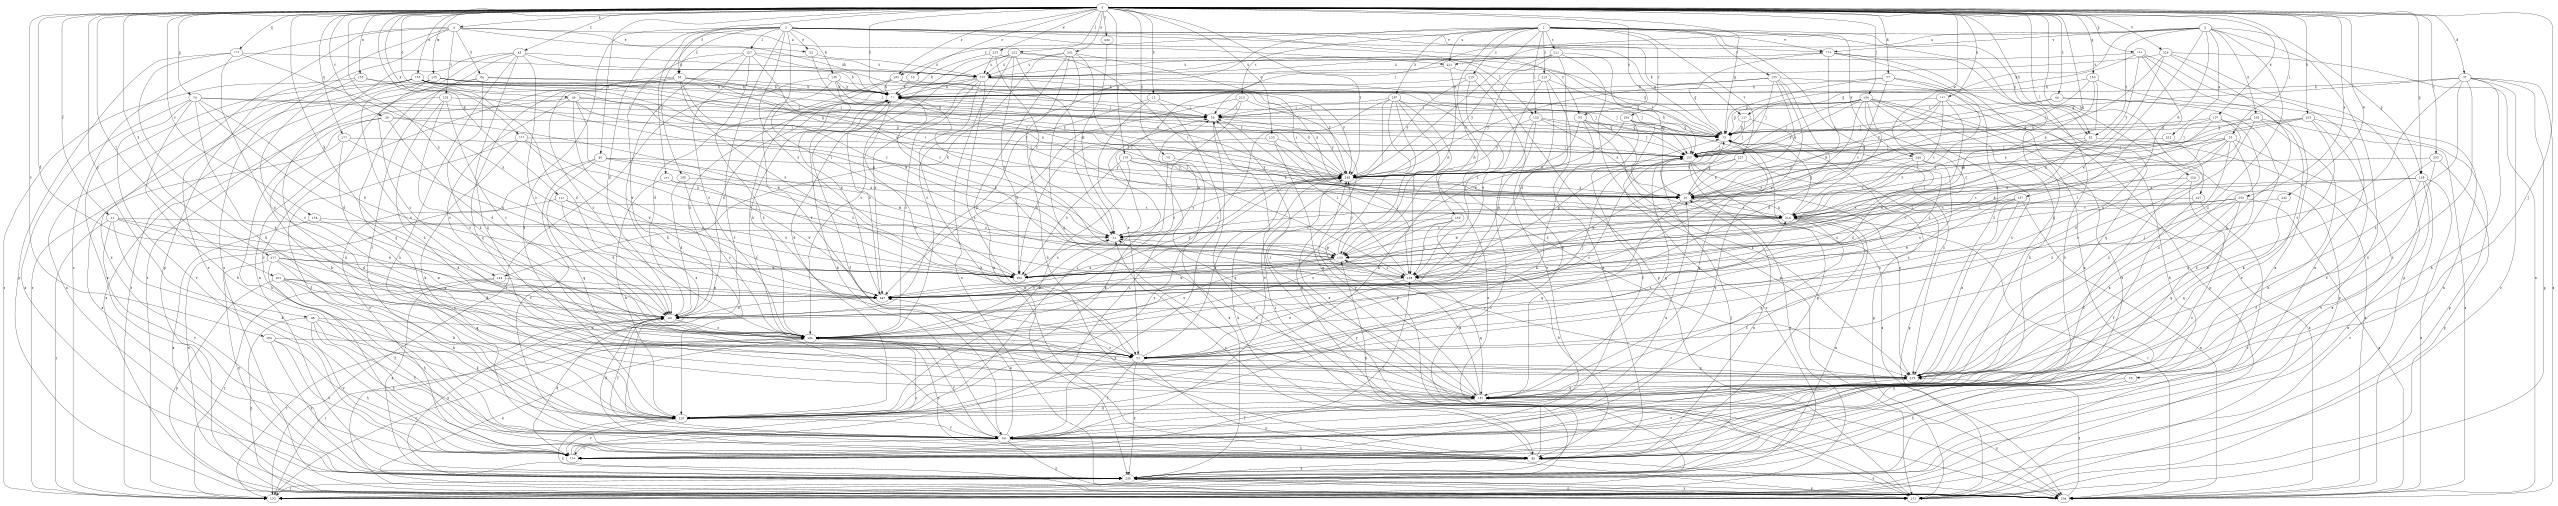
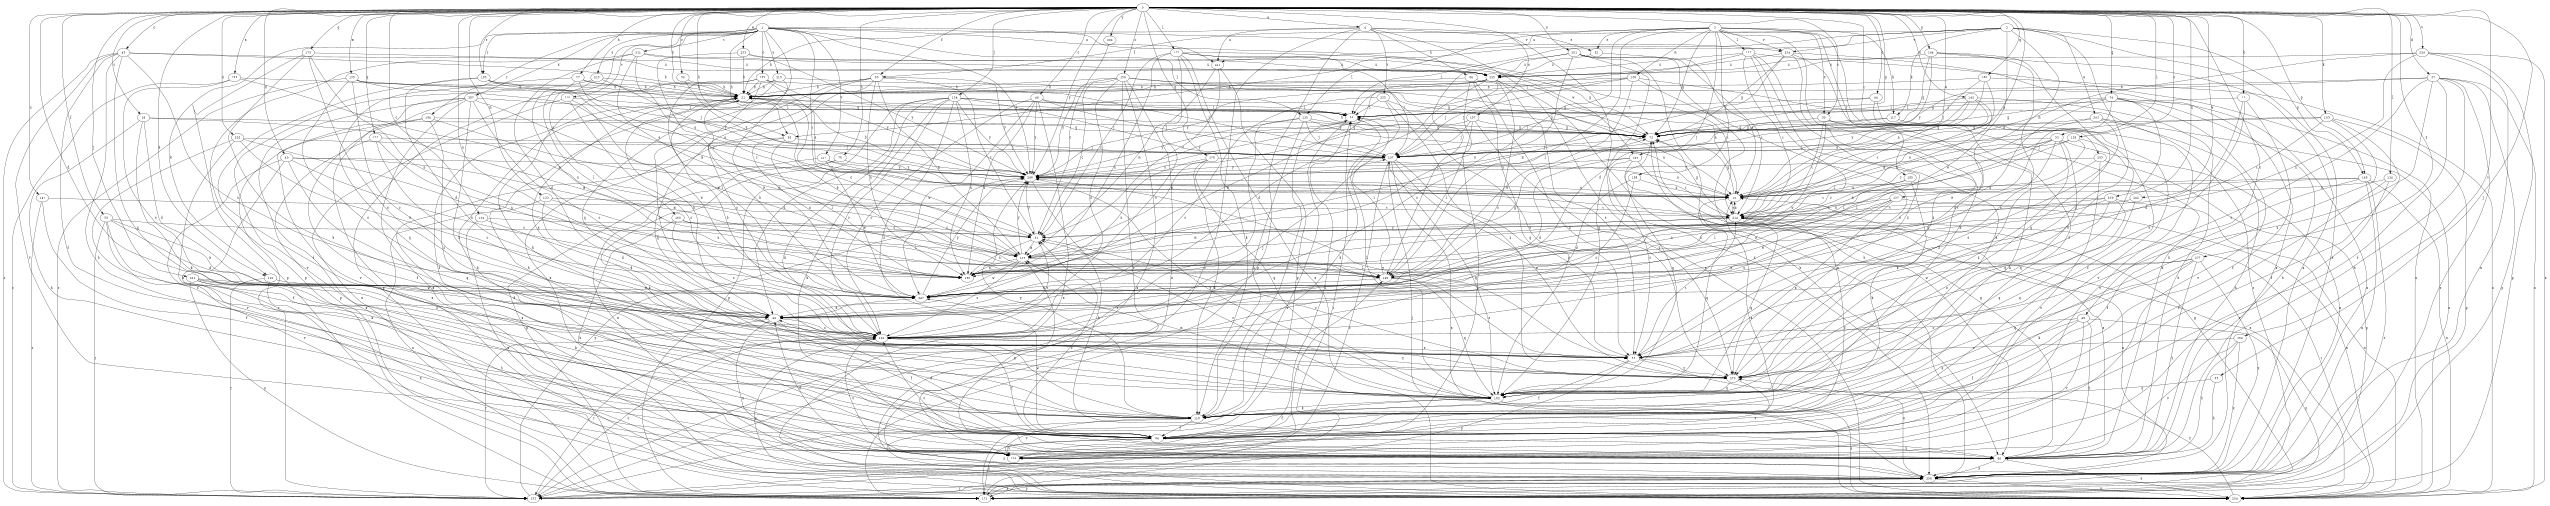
node "202": removed
